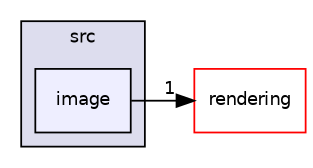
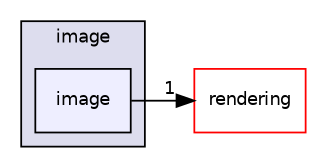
cluster "src": label "src" -> "image"
